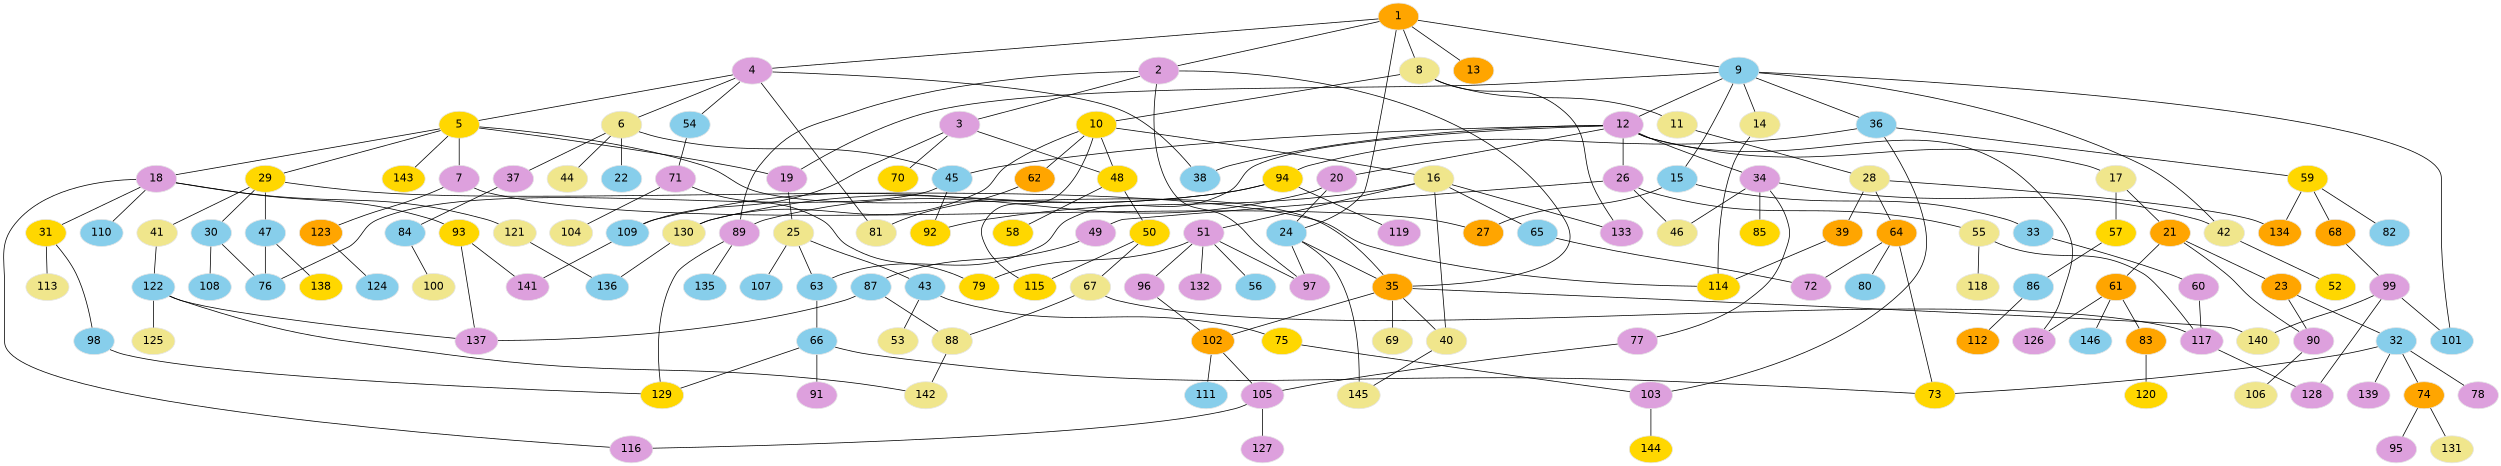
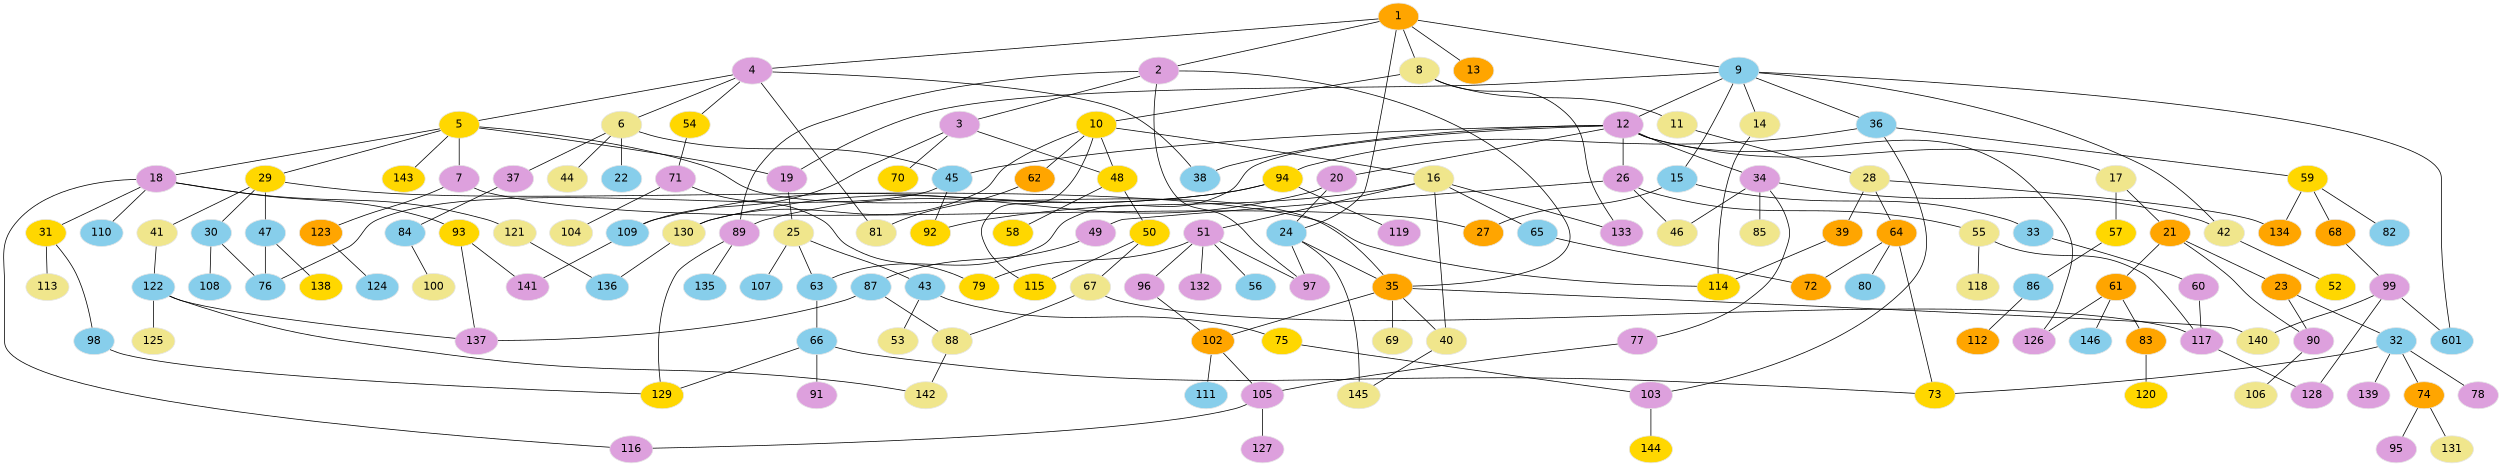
node "54": fillcolor skyblue -> gold
node "85": fillcolor gold -> khaki
node "72": fillcolor plum -> orange
node "101": label "101" -> "601"
